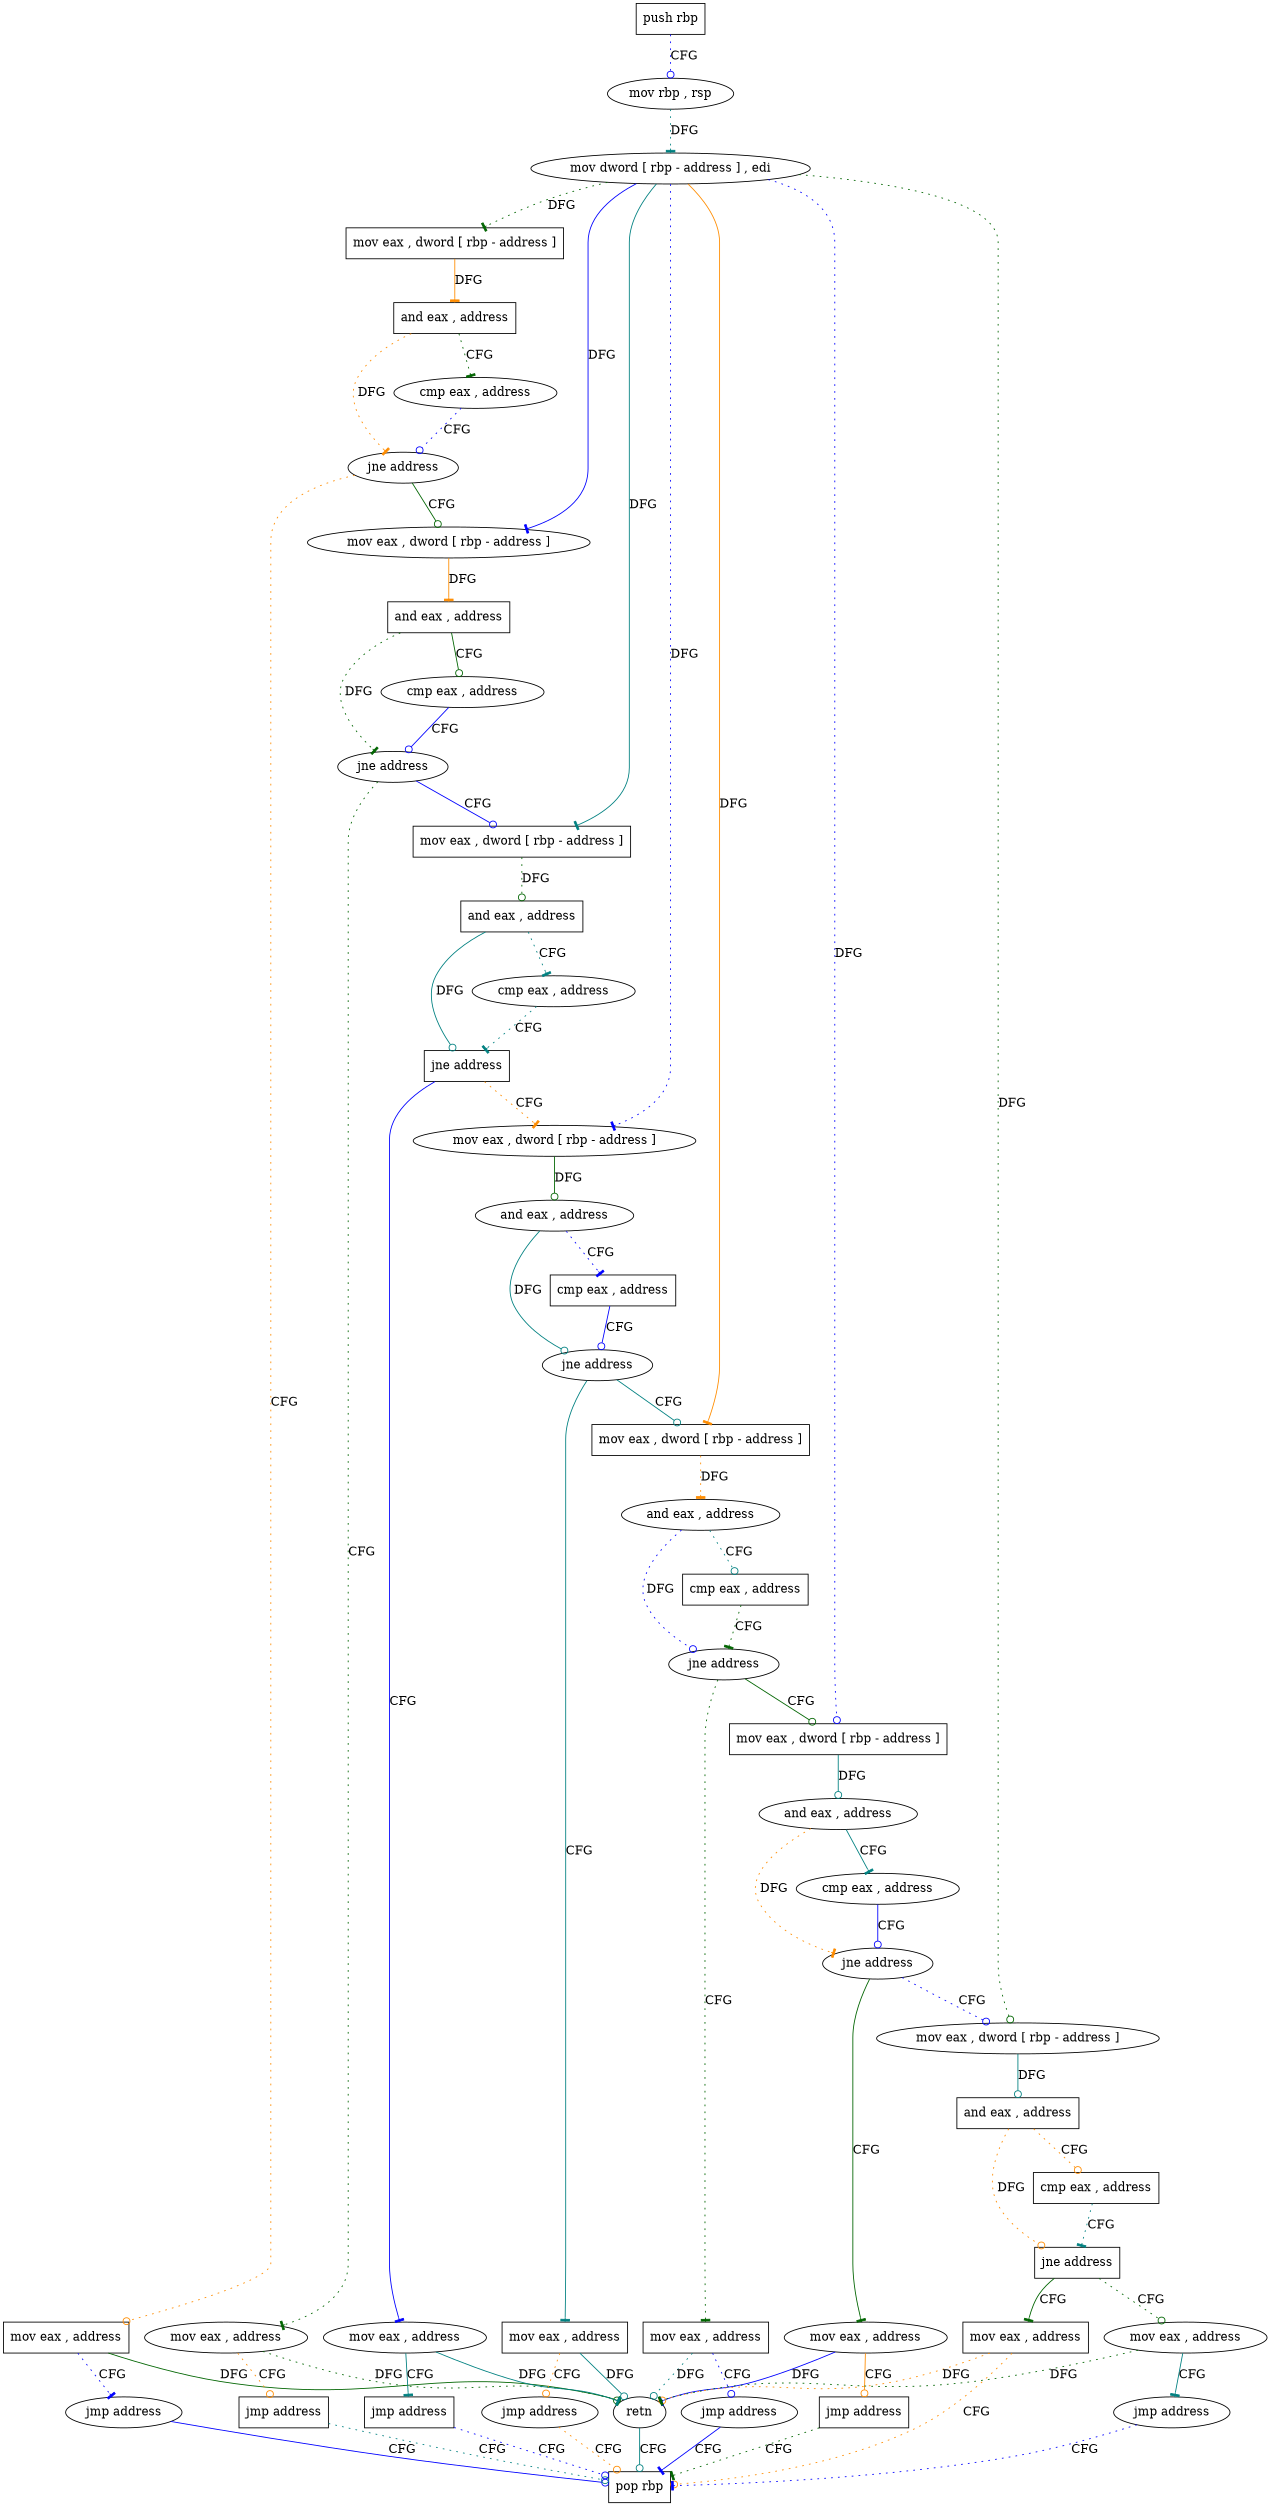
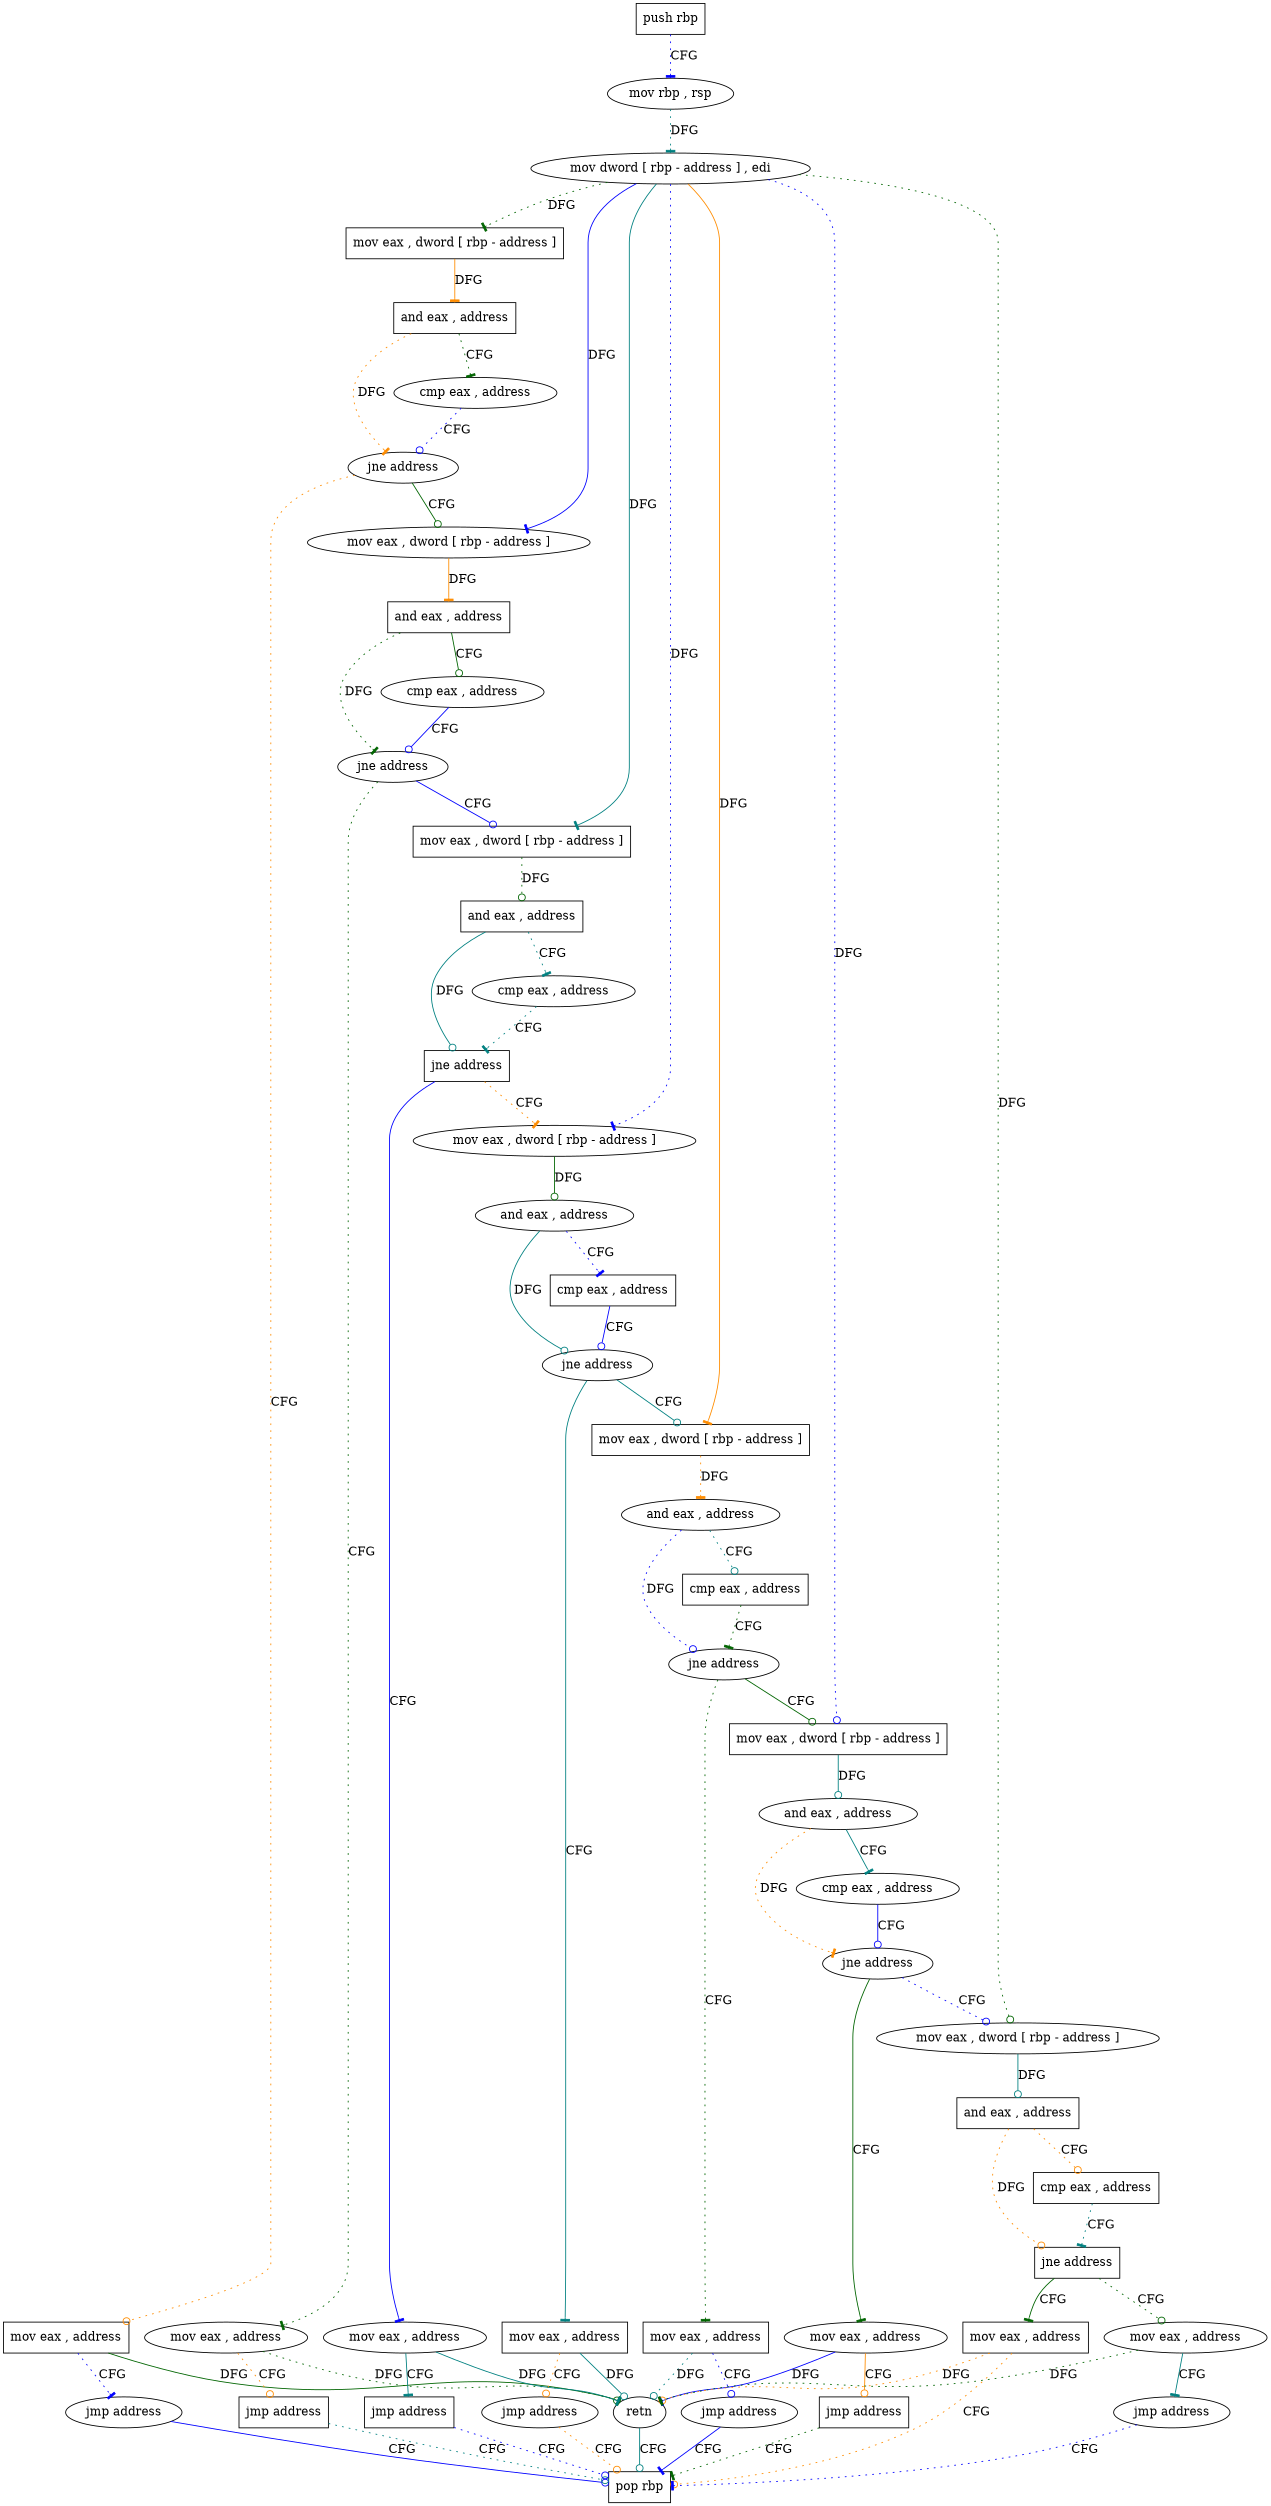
edge "push rbp" -> "mov rbp , rsp": arrowhead odot -> tee
